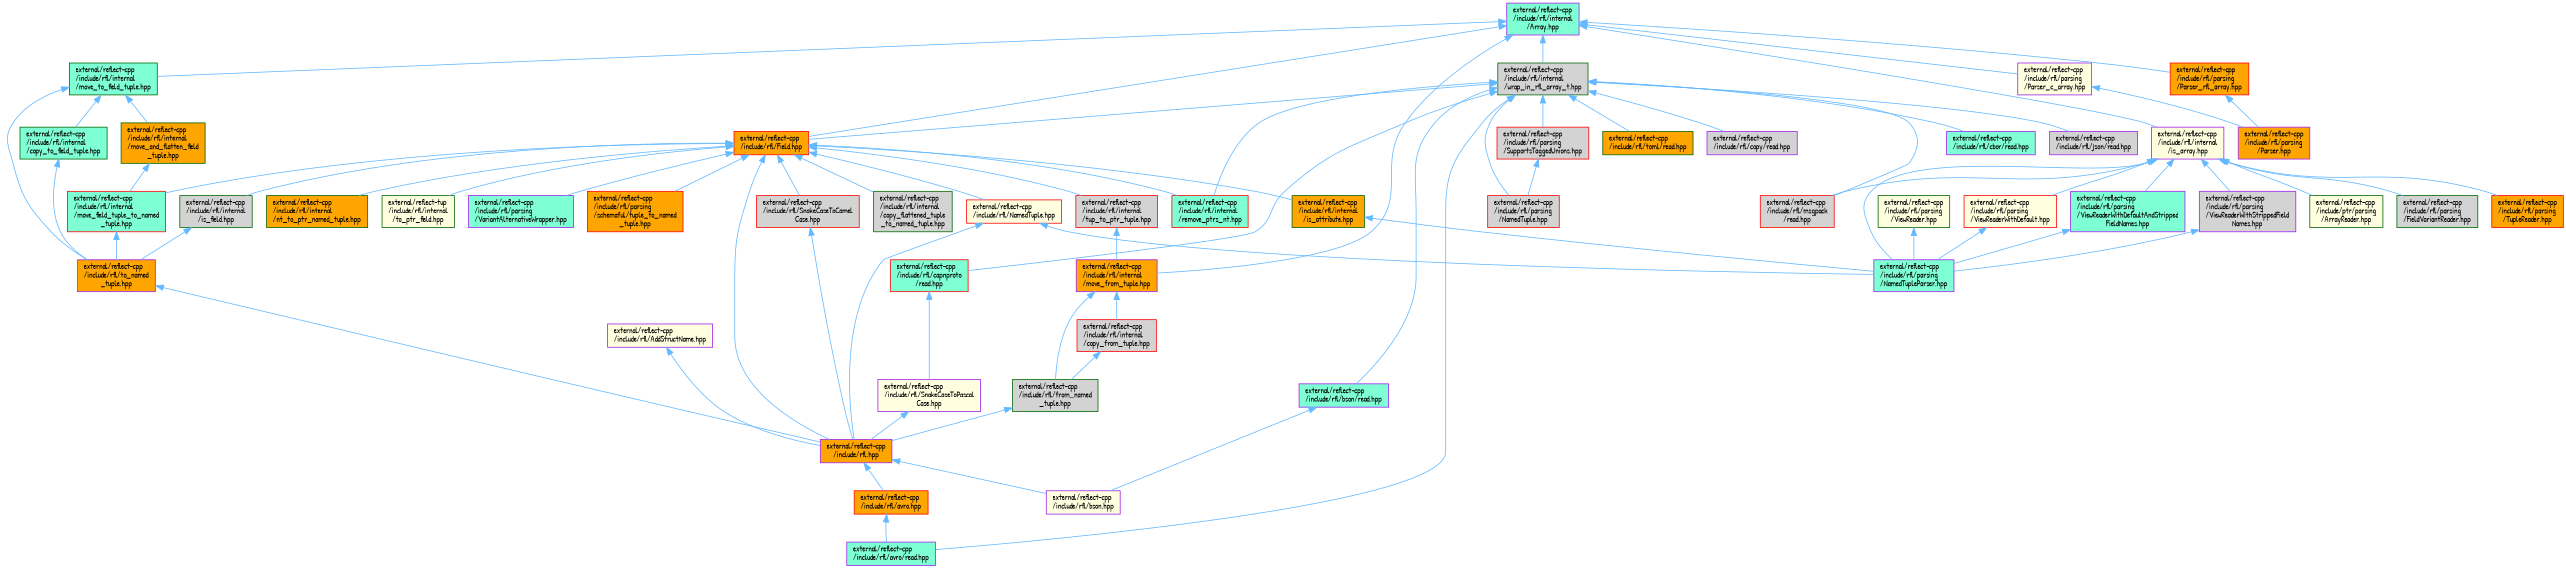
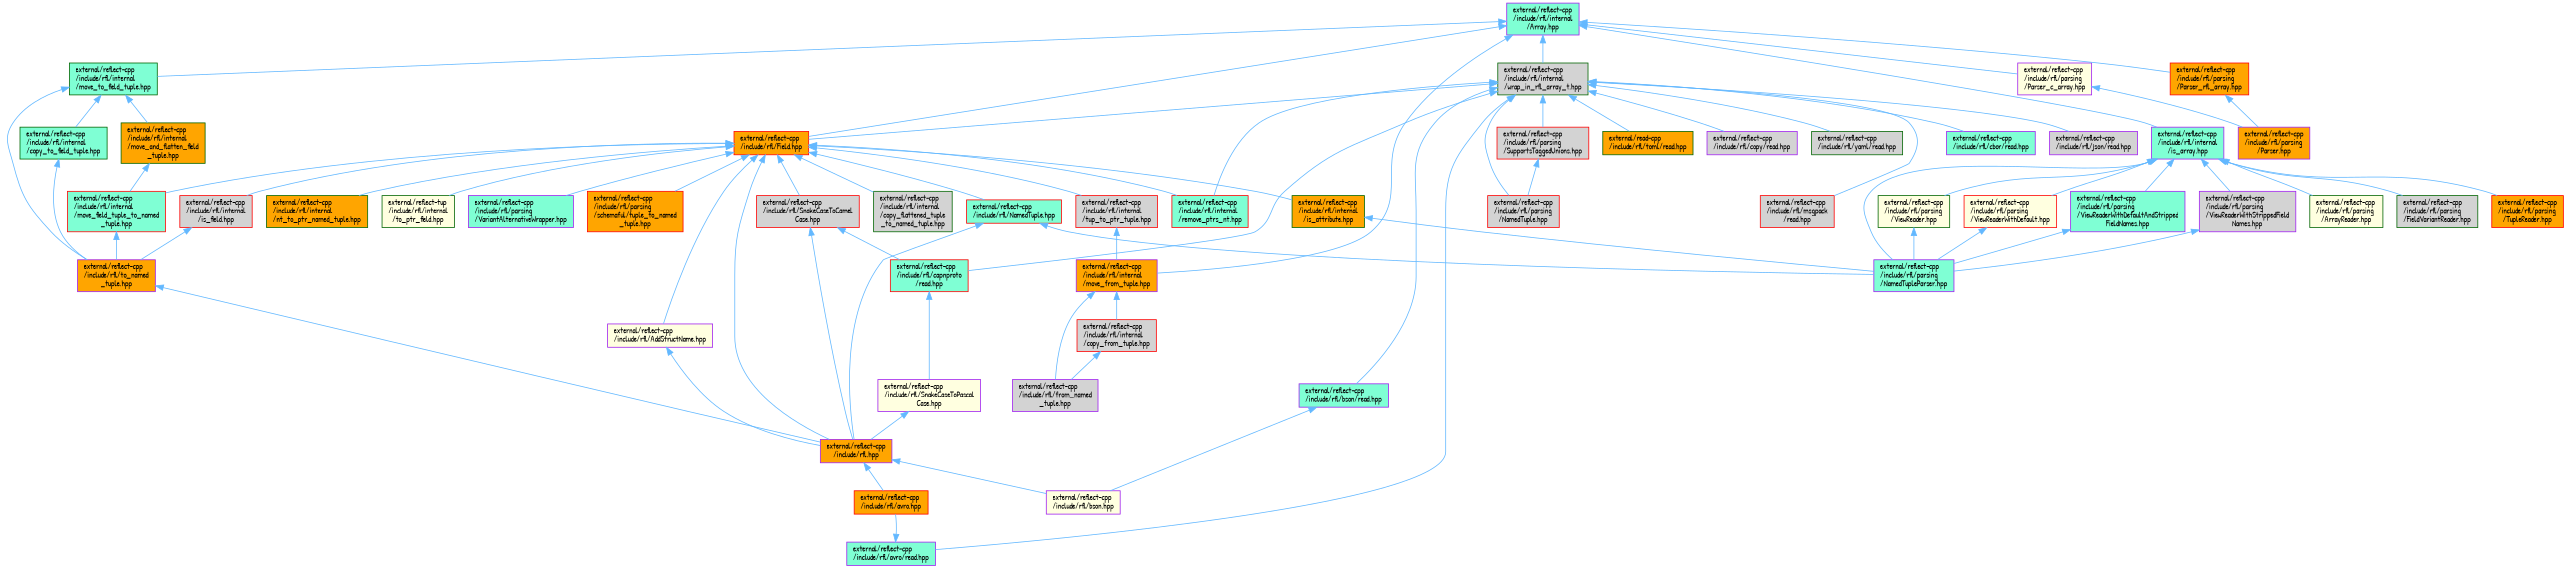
node "external/reflect-cpp /include/rfl/toml/read.hpp": label "external/reflect-cpp /include/rfl/toml/read.hpp" -> "external/read-cpp /include/rfl/toml/read.hpp"
node "external/reflect-cpp /include/rfl/yaml/read.hpp": added
node "external/reflect-cpp /include/rfl/internal /is_array.hpp": fillcolor lightyellow -> aquamarine
edge "external/reflect-cpp /include/rfl/msgpack /read.hpp" -> "external/reflect-cpp /include/rfl/internal /is_array.hpp": now "external/reflect-cpp /include/rfl/parsing /ViewReader.hpp" -> "external/reflect-cpp /include/rfl/internal /is_array.hpp"
node "external/reflect-cpp /include/rfl/internal /is_field.hpp": color darkgreen -> red
node "external/reflect-cpp /include/rfl/NamedTuple.hpp": fillcolor lightyellow -> aquamarine
node "external/reflect-cpp /include/ptr/parsing /ArrayReader.hpp": label "external/reflect-cpp /include/ptr/parsing /ArrayReader.hpp" -> "external/reflect-cpp /include/rfl/parsing /ArrayReader.hpp"
edge "external/reflect-cpp /include/rfl/AddStructName.hpp" -> "external/reflect-cpp /include/rfl/Field.hpp": added
edge "external/reflect-cpp /include/rfl/capnproto /read.hpp" -> "external/reflect-cpp /include/rfl/SnakeCaseToCamel Case.hpp": added
node "external/reflect-cpp /include/rfl/from_named _tuple.hpp": color darkgreen -> purple
edge "external/reflect-cpp /include/rfl.hpp" -> "external/reflect-cpp /include/rfl/from_named _tuple.hpp": removed
edge "external/reflect-cpp /include/rfl/avro/read.hpp" -> "external/reflect-cpp /include/rfl/avro.hpp": reversed
